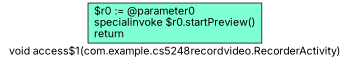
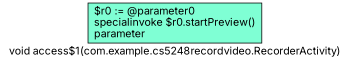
node "$r0 := @parameter0 specialinvoke $r0.startPreview() return": label "$r0 := @parameter0 specialinvoke $r0.startPreview() return" -> "$r0 := @parameter0 specialinvoke $r0.startPreview() parameter"
